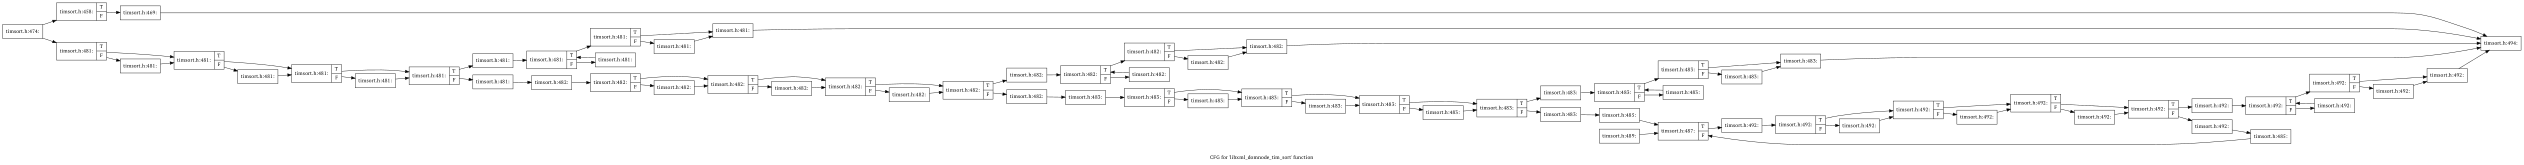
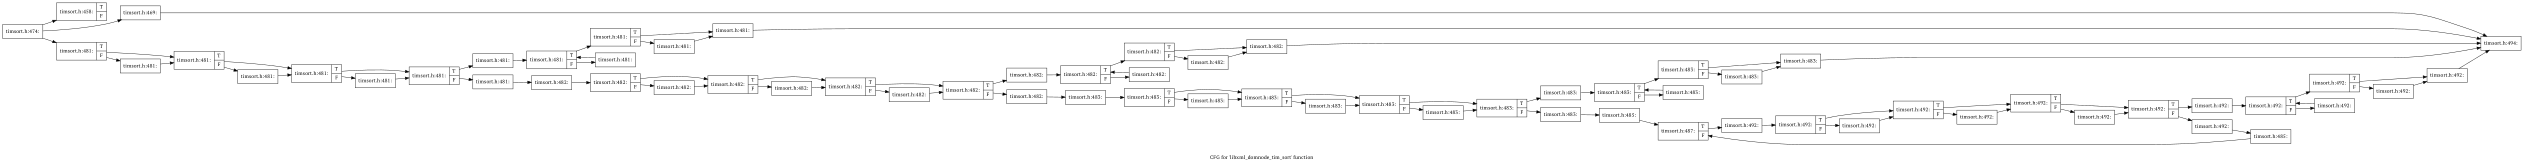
edge "timsort.h:458:" -> "timsort.h:469:": now "timsort.h:474:" -> "timsort.h:469:"
node "timsort.h:489:": removed
